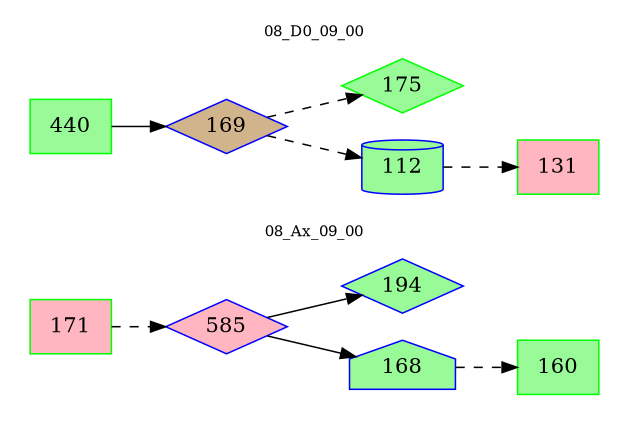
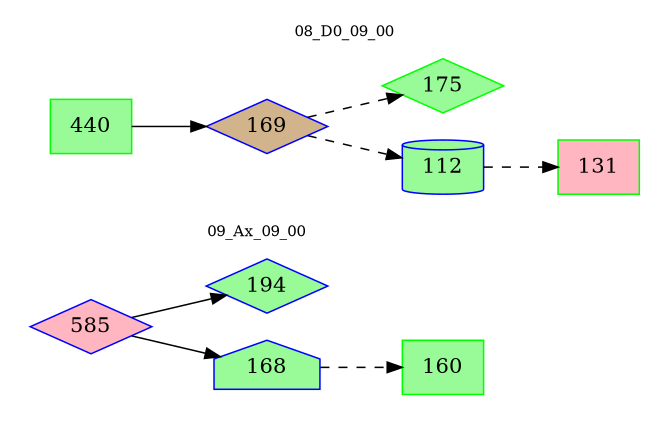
cluster "08_Ax_09_00": label "08_Ax_09_00" -> "09_Ax_09_00"
node "171": removed
